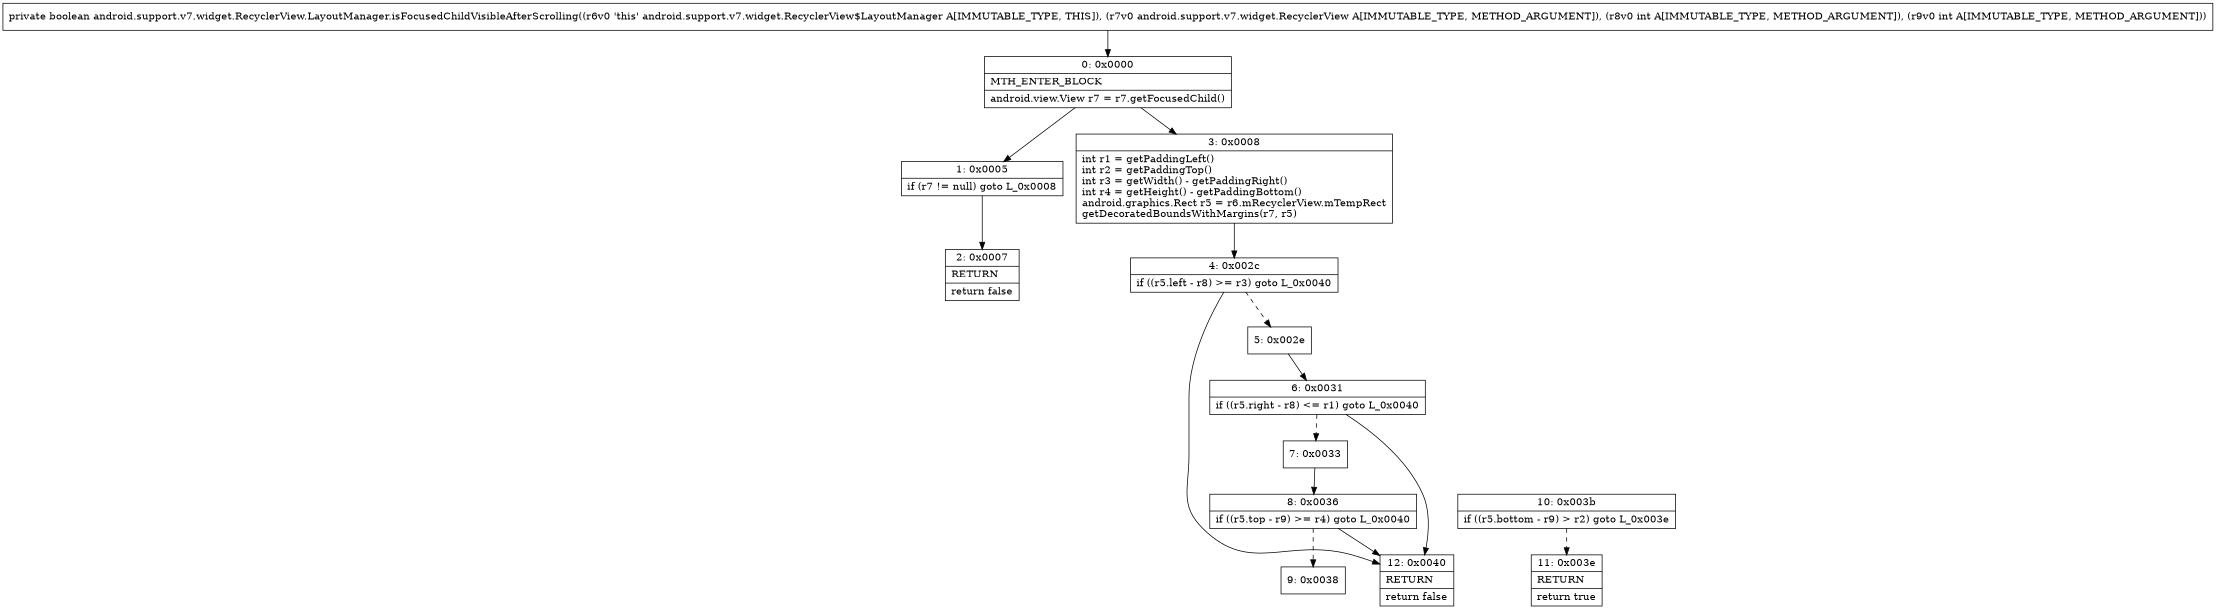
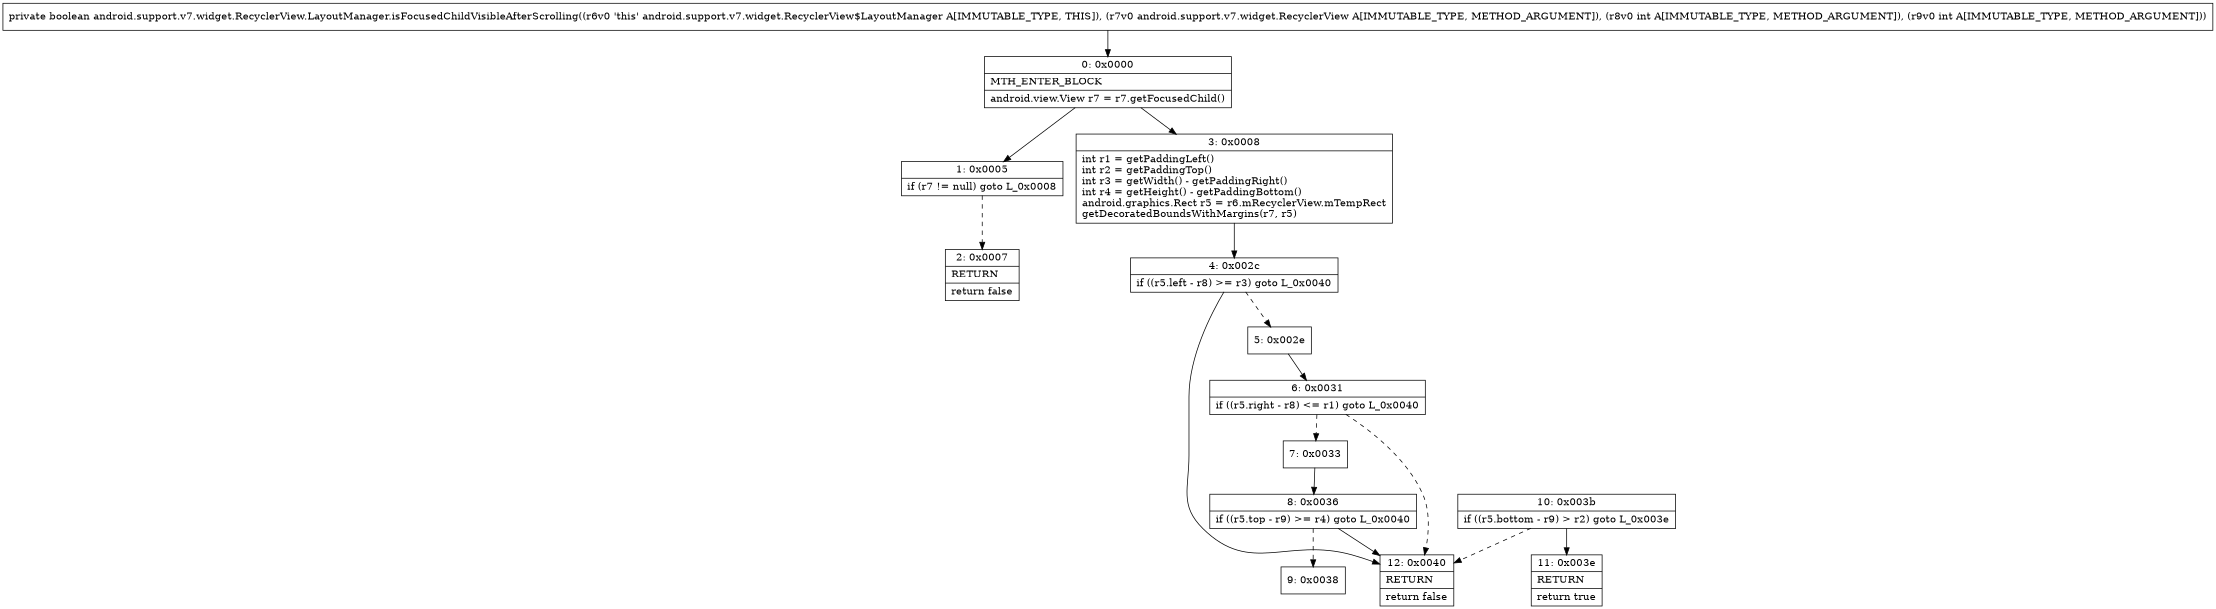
edge "1: 0x0005" -> "2: 0x0007": style solid -> dashed
edge "6: 0x0031" -> "12: 0x0040": style solid -> dashed
edge "10: 0x003b" -> "11: 0x003e": style dashed -> solid
edge "10: 0x003b" -> "12: 0x0040": added
